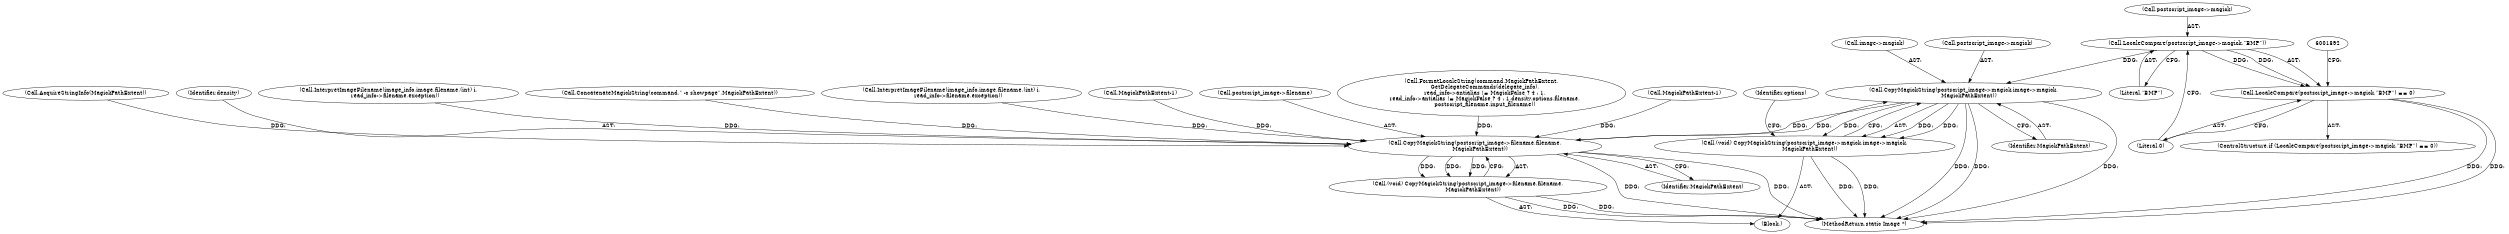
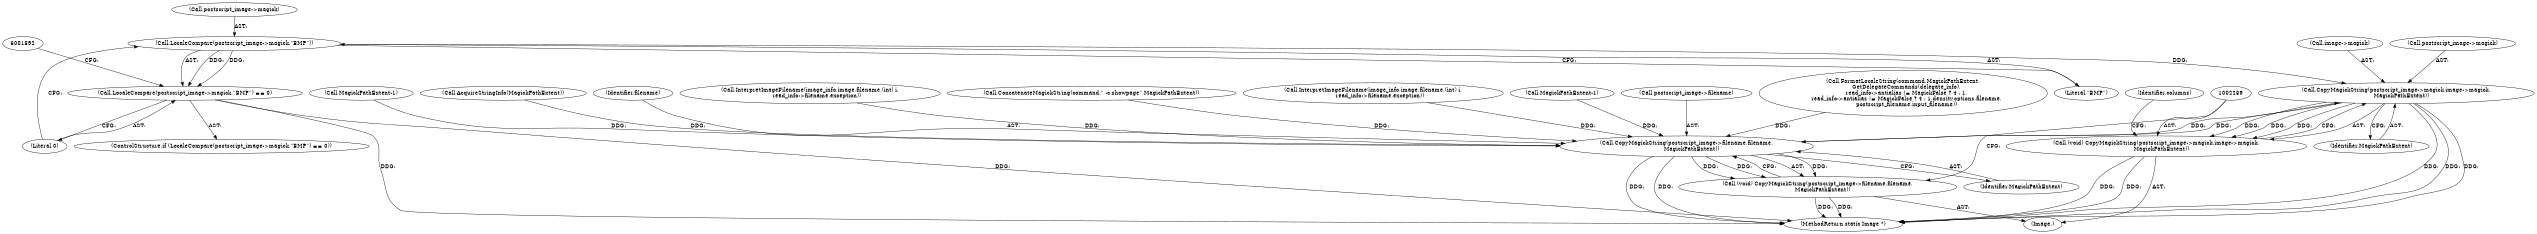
node "(Identifier,density)": label "(Identifier,density)" -> "(Identifier,filename)"
node "(Identifier,options)": label "(Identifier,options)" -> "(Identifier,columns)"
node "1002289": added
node "(Block,)": label "(Block,)" -> "(Image,)"
